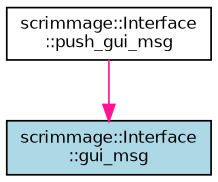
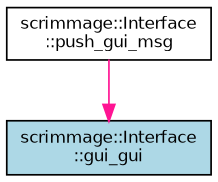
node "scrimmage::Interface ::gui_msg": label "scrimmage::Interface ::gui_msg" -> "scrimmage::Interface ::gui_gui"
